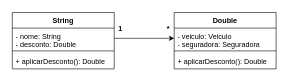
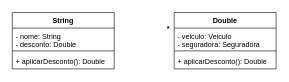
node "1": removed
edge "- nome: String - desconto: Double" -> "- veiculo: Veiculo - seguradora: Seguradora": removed
